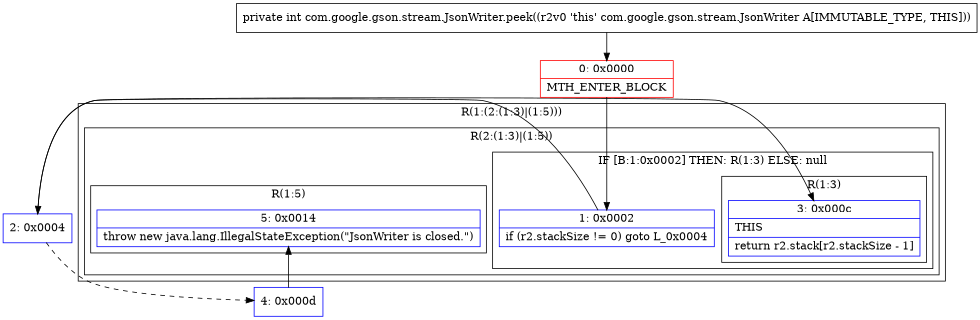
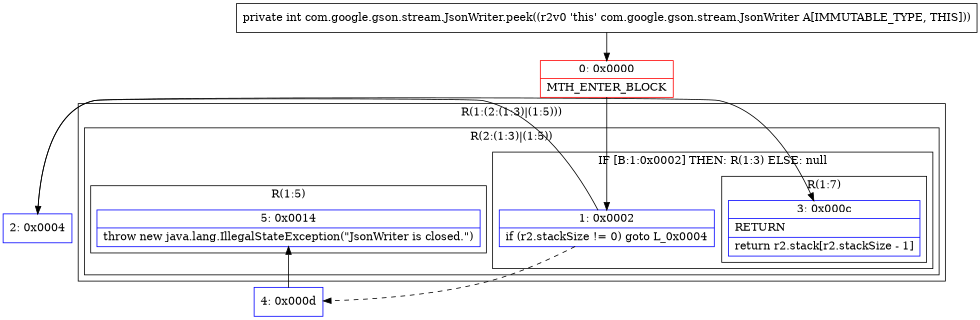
cluster "R(1:3)": label "R(1:3)" -> "R(1:7)"
node "3: 0x000c": text "THIS" -> "RETURN"
edge "2: 0x0004" -> "4: 0x000d": now "1: 0x0002" -> "4: 0x000d"
